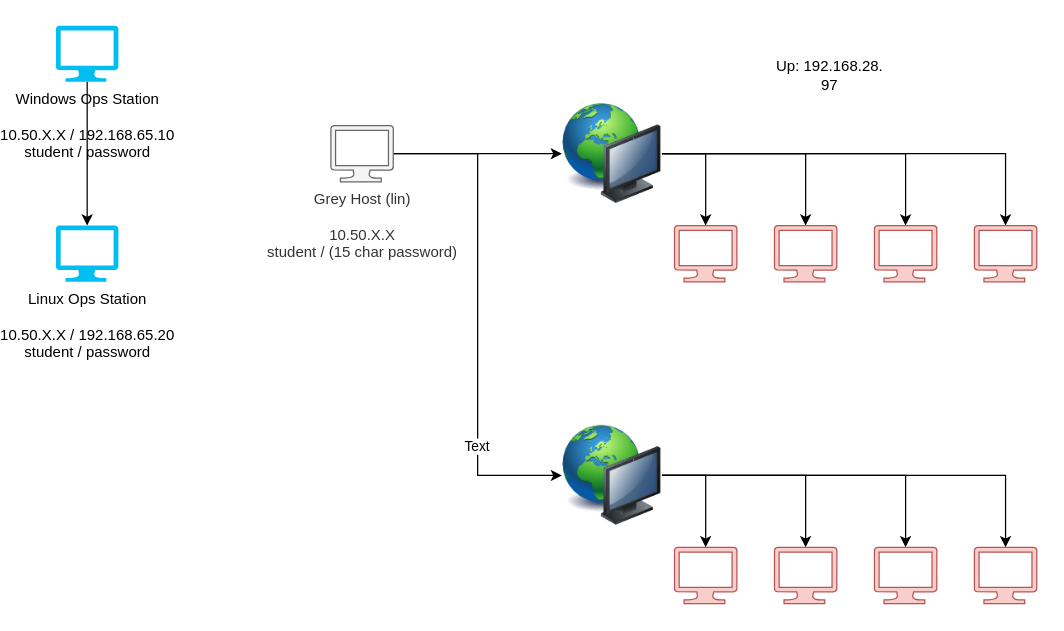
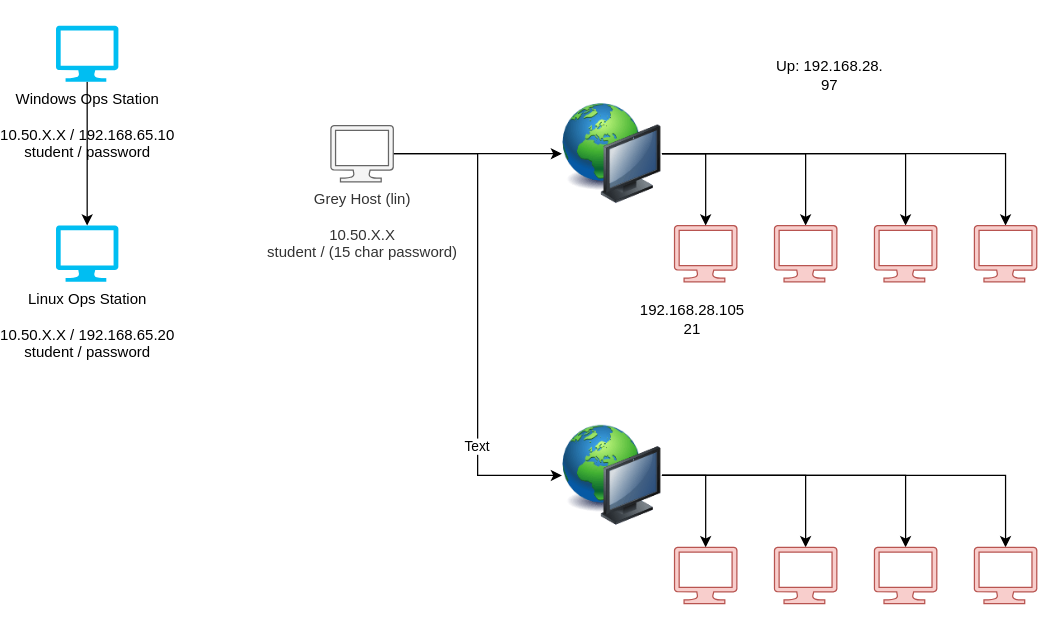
node "192.168.28.105 21": added
